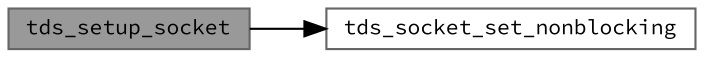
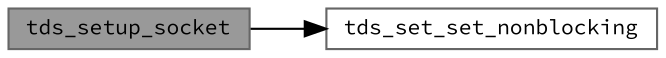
node "tds_socket_set_nonblocking": label "tds_socket_set_nonblocking" -> "tds_set_set_nonblocking"
